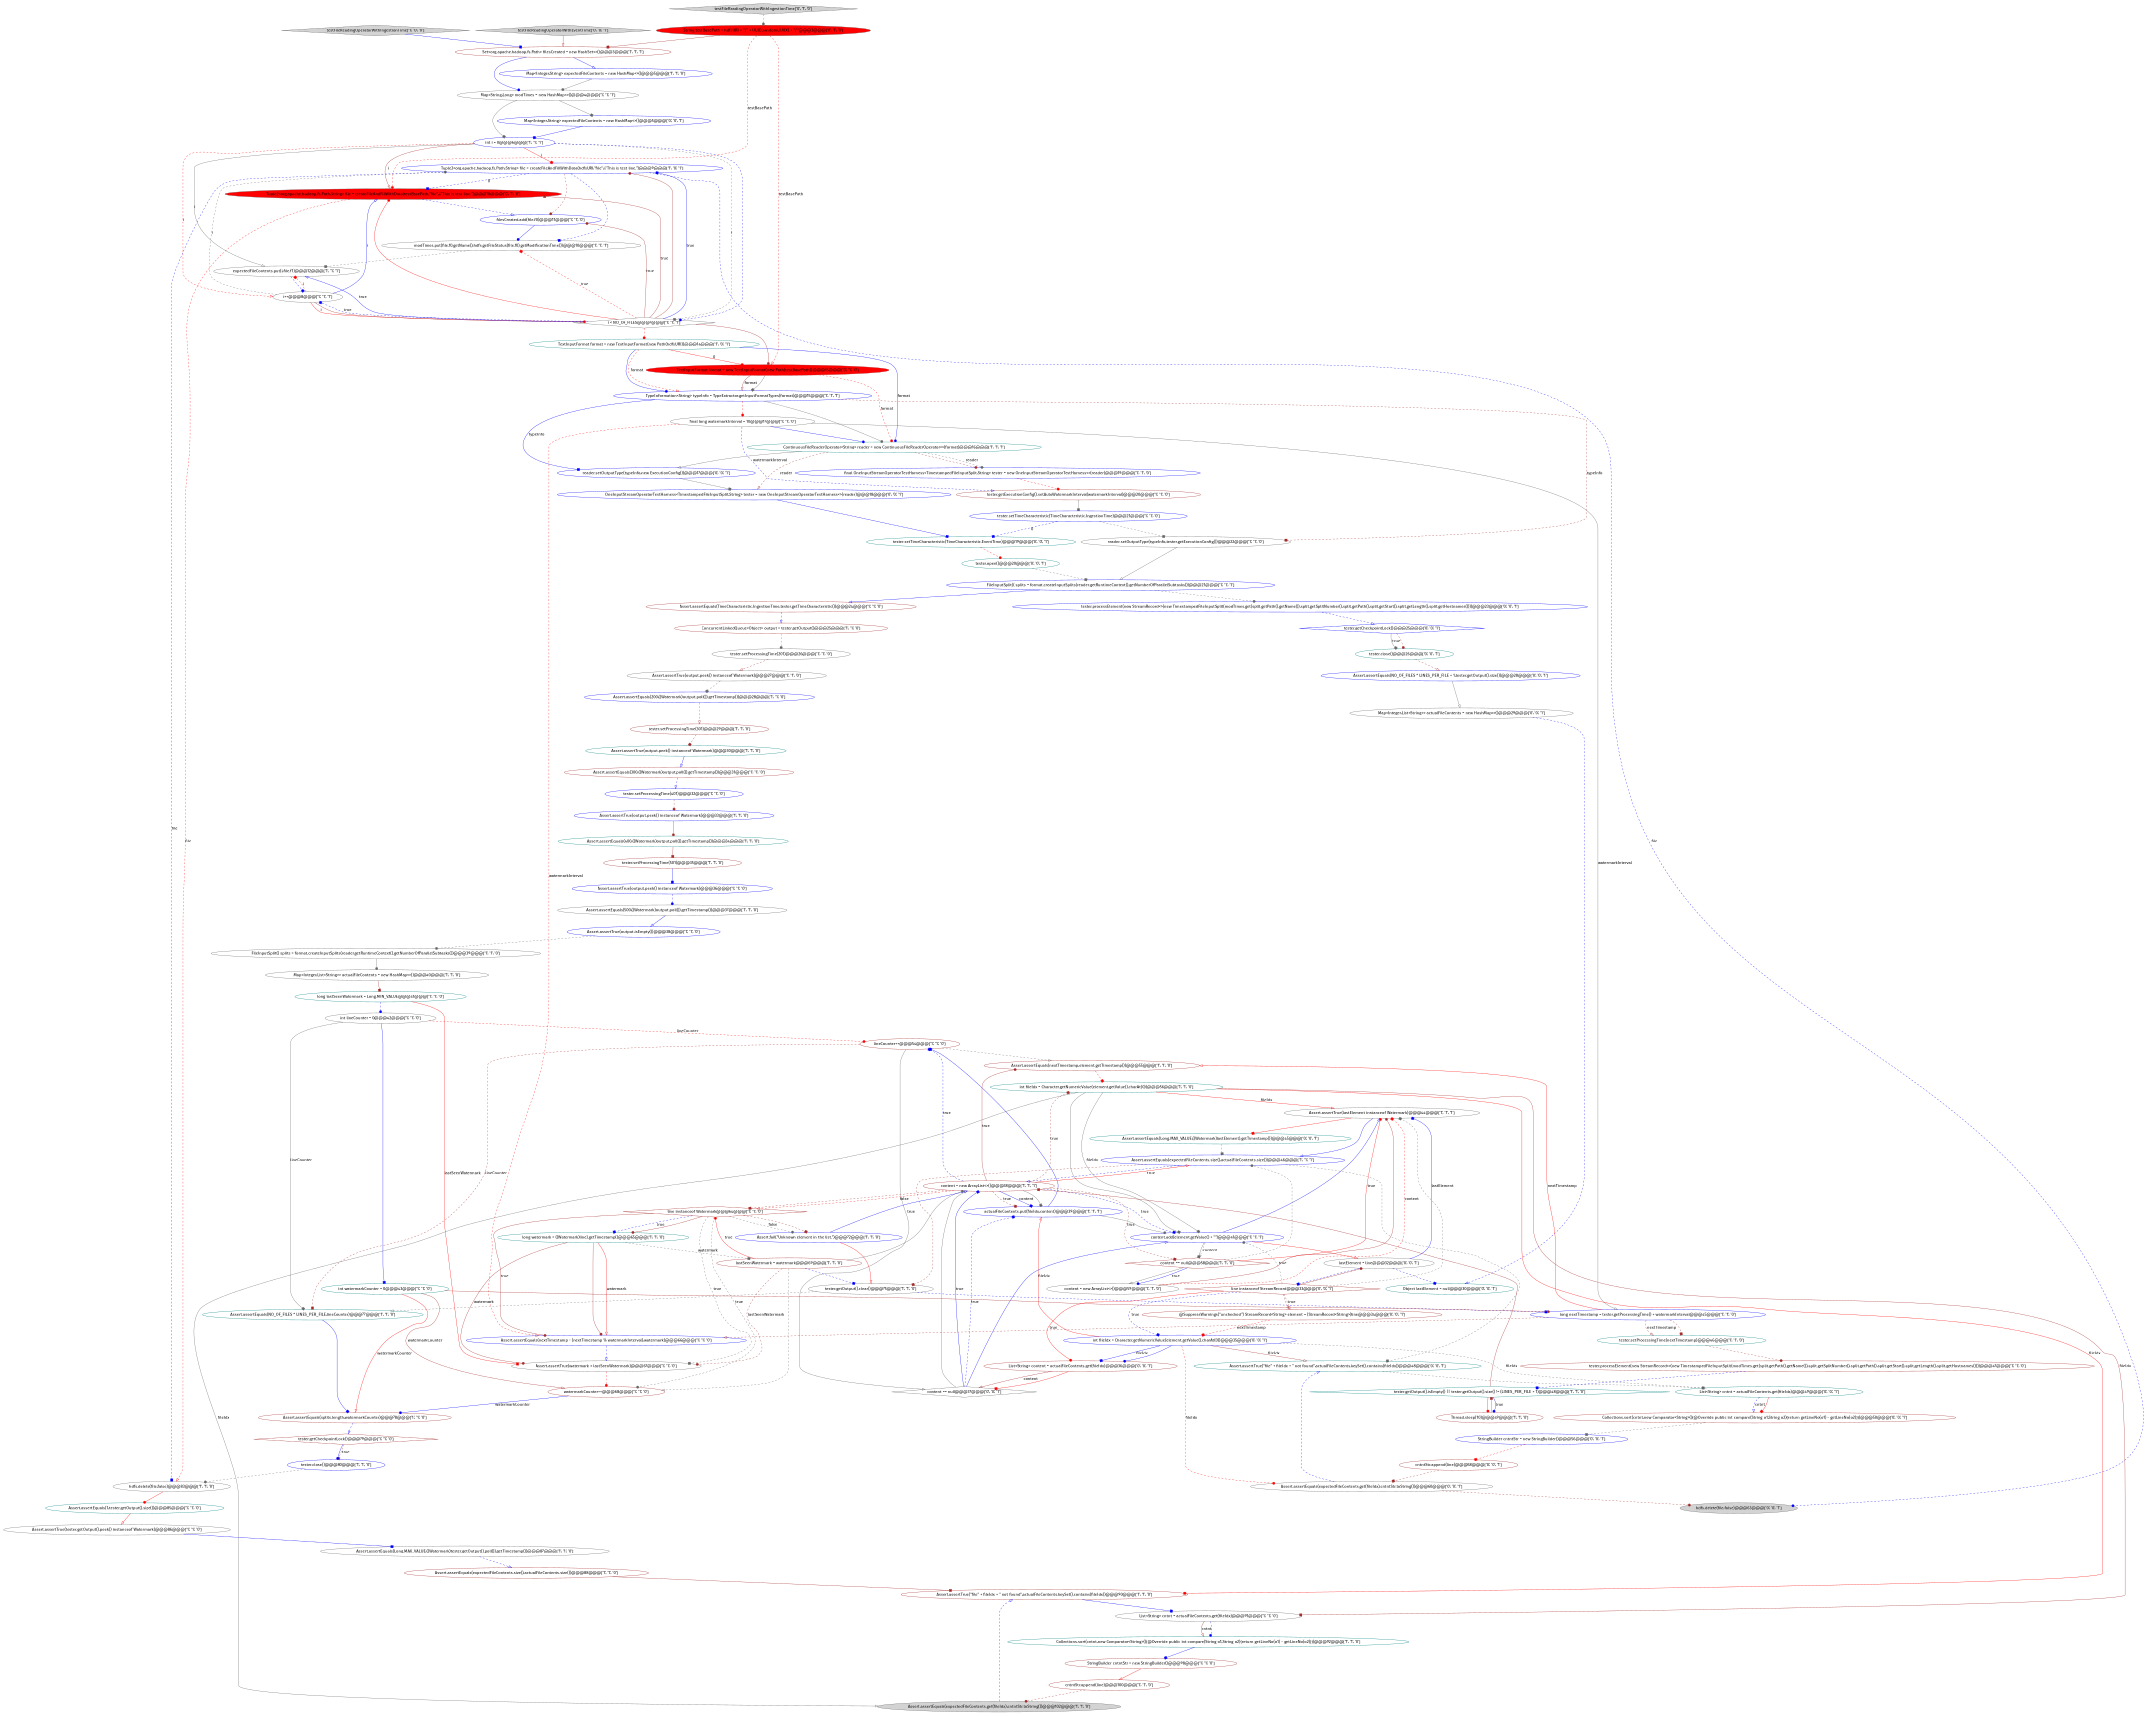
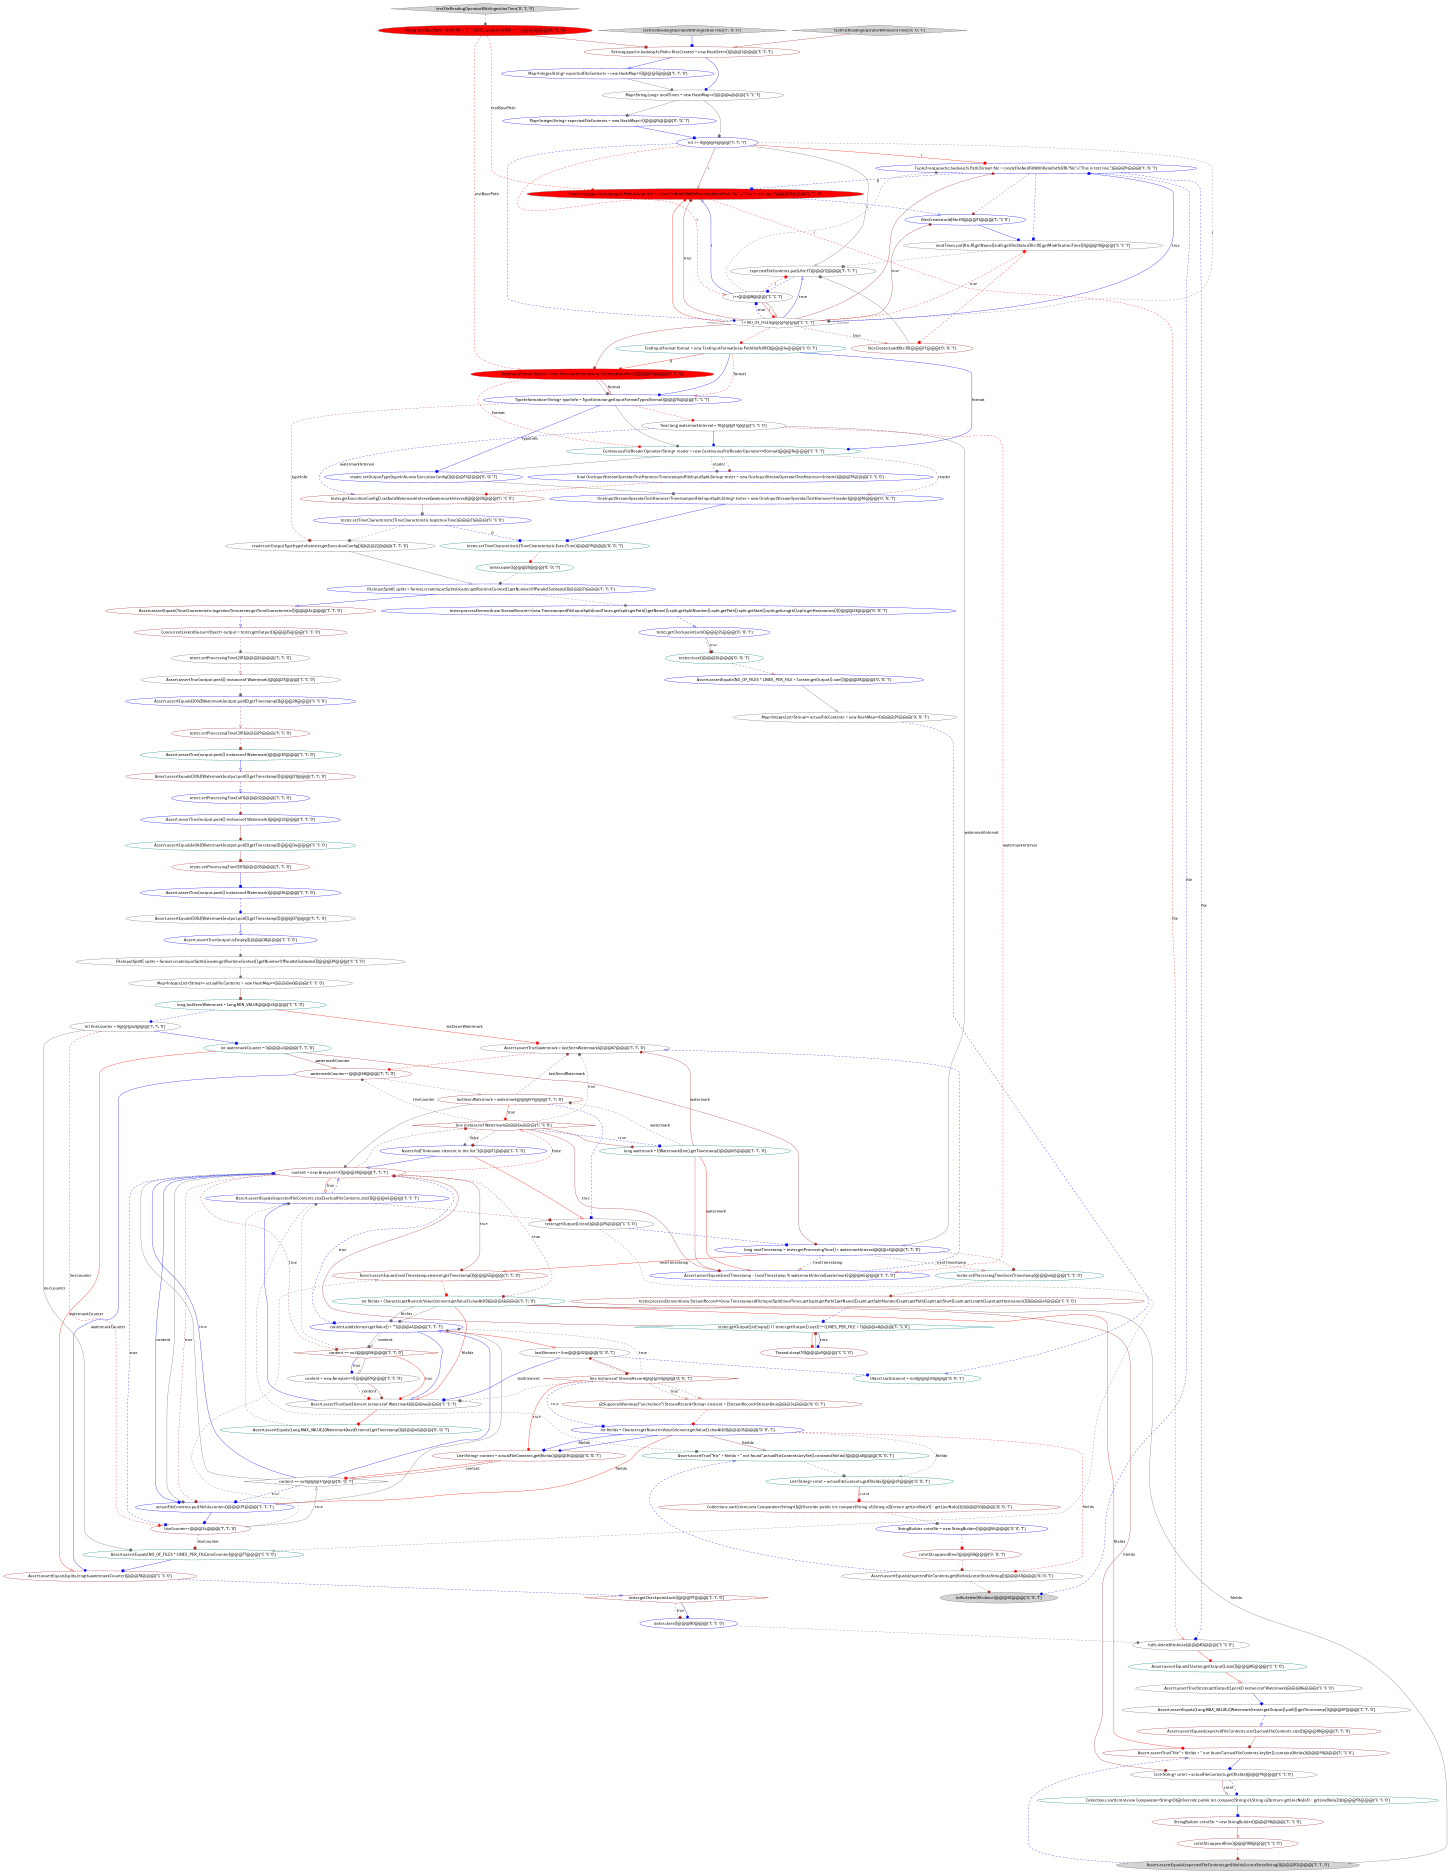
node "filesCreated.add(file.f0)@@@11@@@['0', '0', '1']": added
node "tester.getCheckpointLock()@@@25@@@['0', '0', '1']": shape diamond -> ellipse
edge "lastElement = line@@@32@@@['0', '0', '1']" -> "line instanceof StreamRecord@@@33@@@['0', '0', '1']": color blue -> brown
edge "line instanceof Watermark@@@64@@@['1', '1', '0']" -> "watermarkCounter++@@@68@@@['1', '1', '0']": label "true" -> "lineCounter"
edge "lastSeenWatermark = watermark@@@69@@@['1', '1', '0']" -> "watermarkCounter++@@@68@@@['1', '1', '0']": reversed
